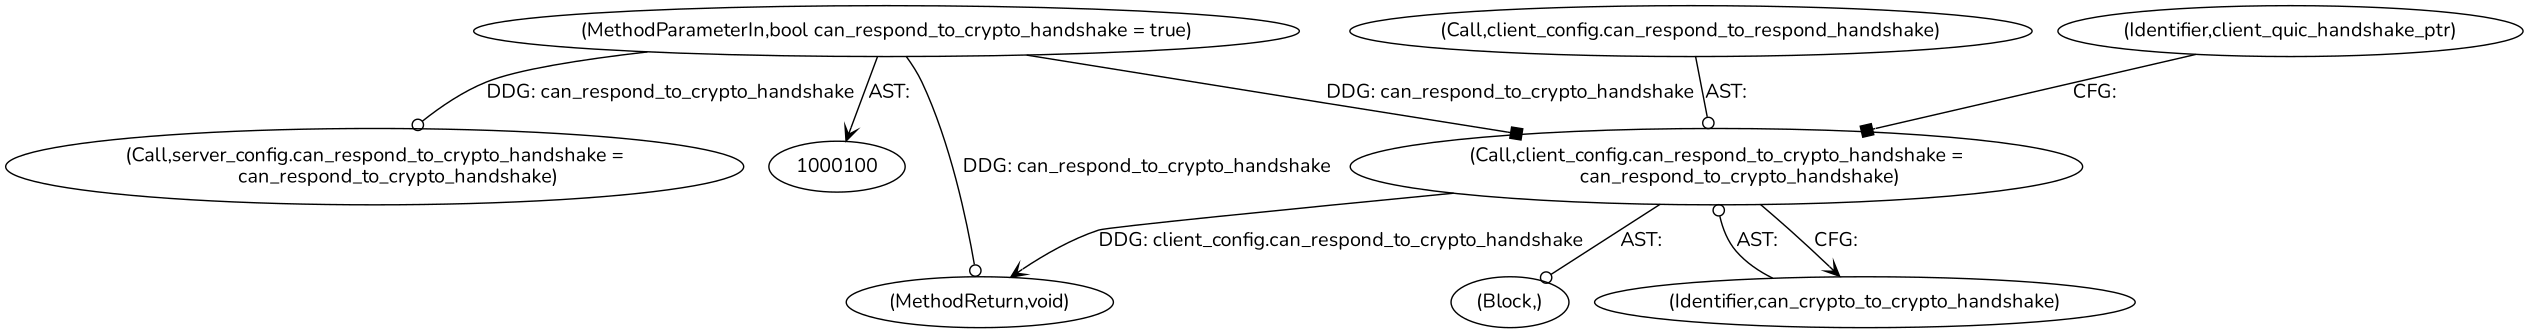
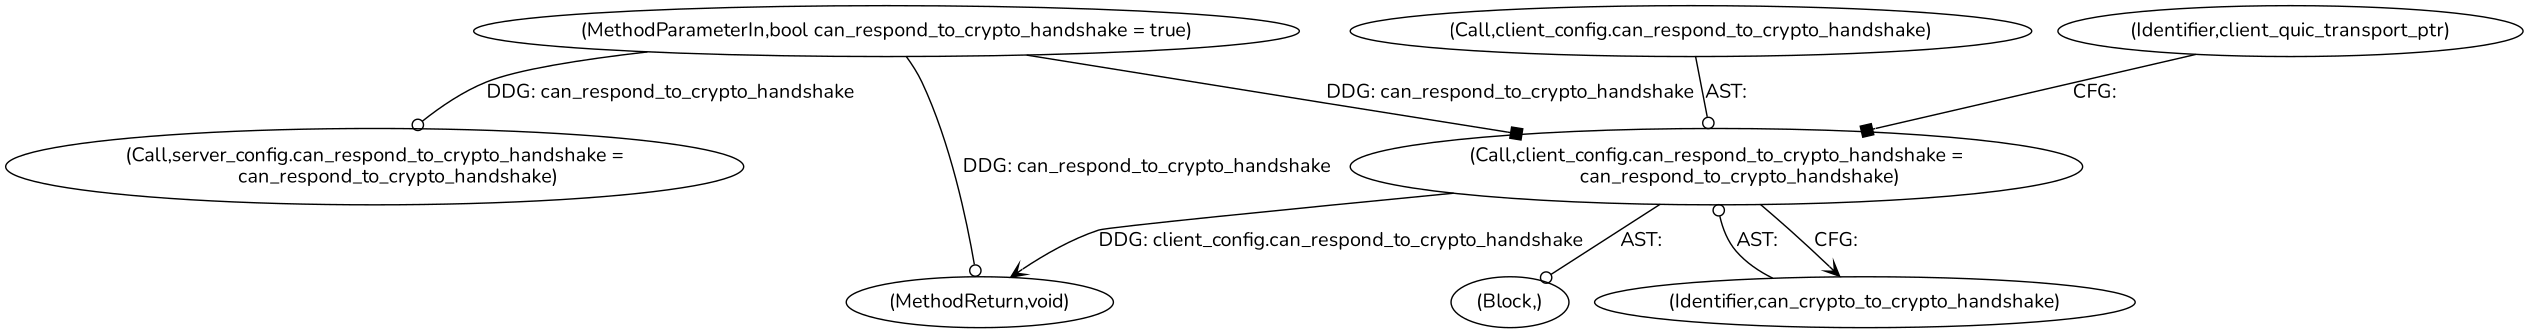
node "(Call,client_config.can_respond_to_respond_handshake)": label "(Call,client_config.can_respond_to_respond_handshake)" -> "(Call,client_config.can_respond_to_crypto_handshake)"
node "(Identifier,client_quic_handshake_ptr)": label "(Identifier,client_quic_handshake_ptr)" -> "(Identifier,client_quic_transport_ptr)"
node "1000100": removed
